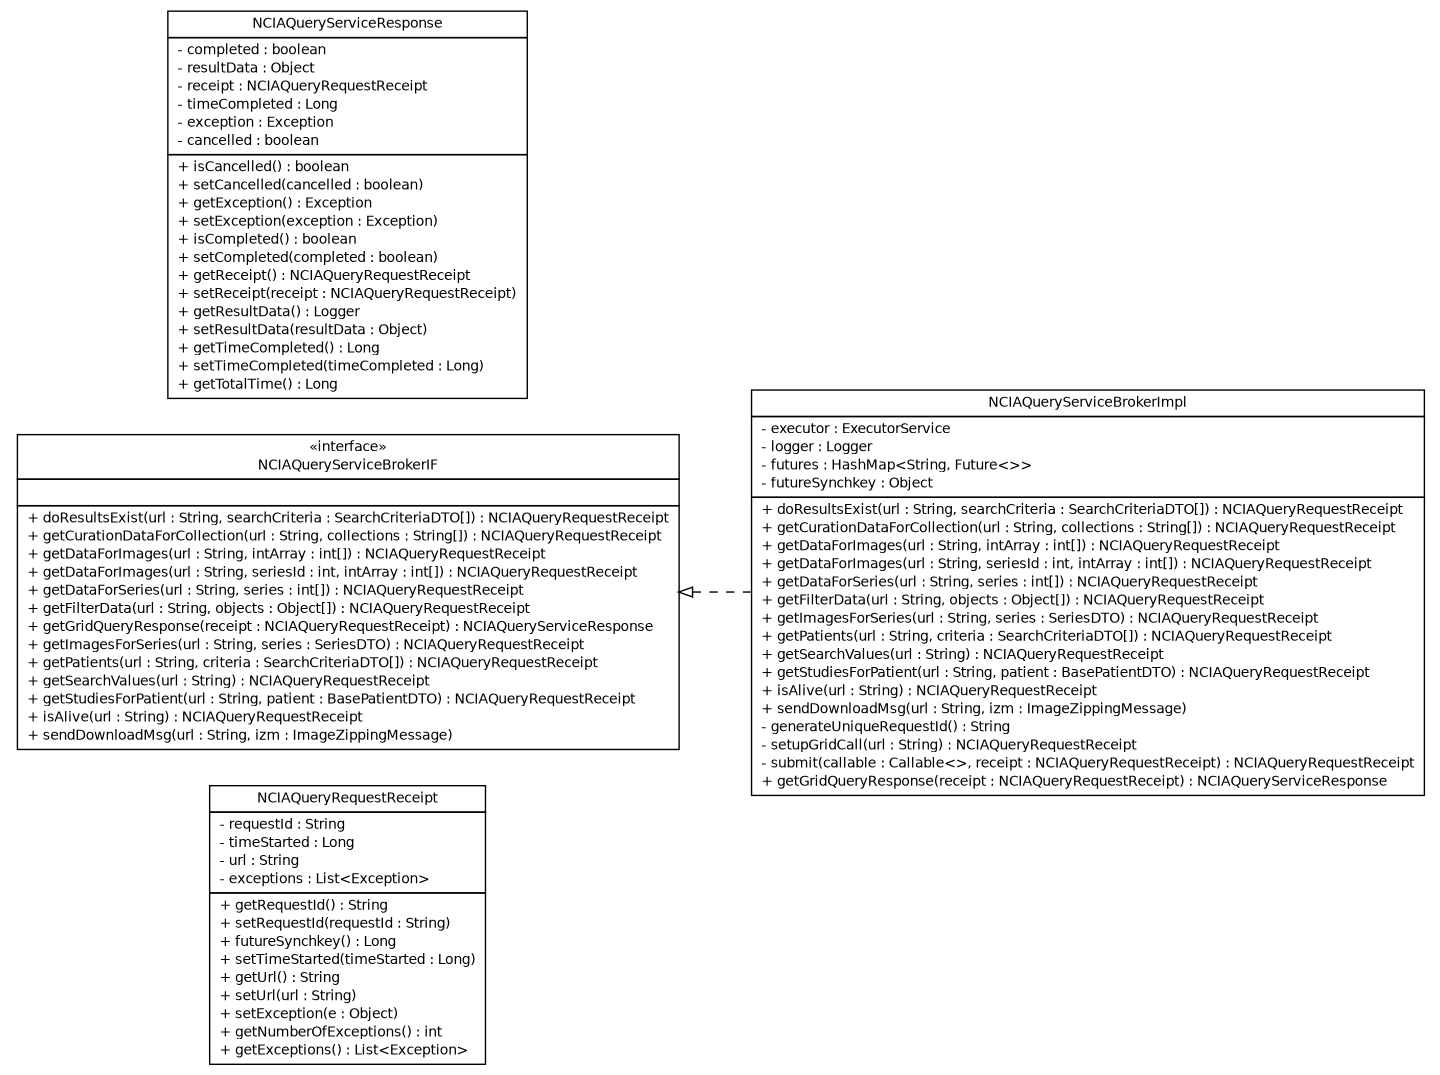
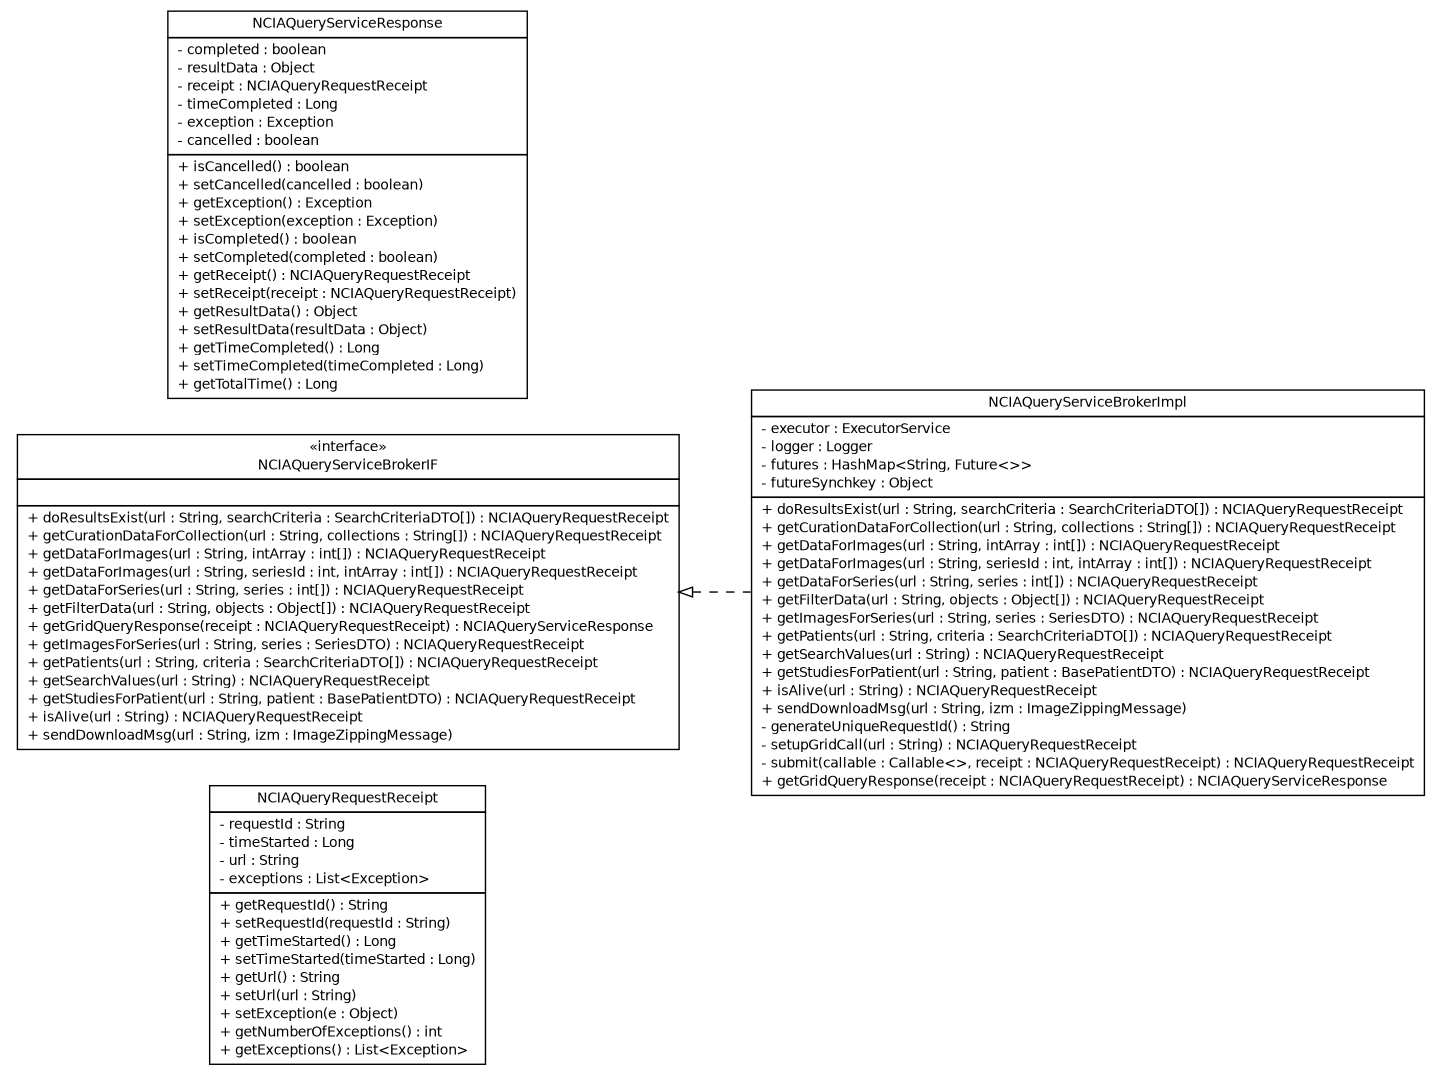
node "NCIAQueryServiceResponse": text "+ getResultData() : Logger" -> "+ getResultData() : Object"
node "NCIAQueryRequestReceipt": text "+ futureSynchkey() : Long" -> "+ getTimeStarted() : Long"
